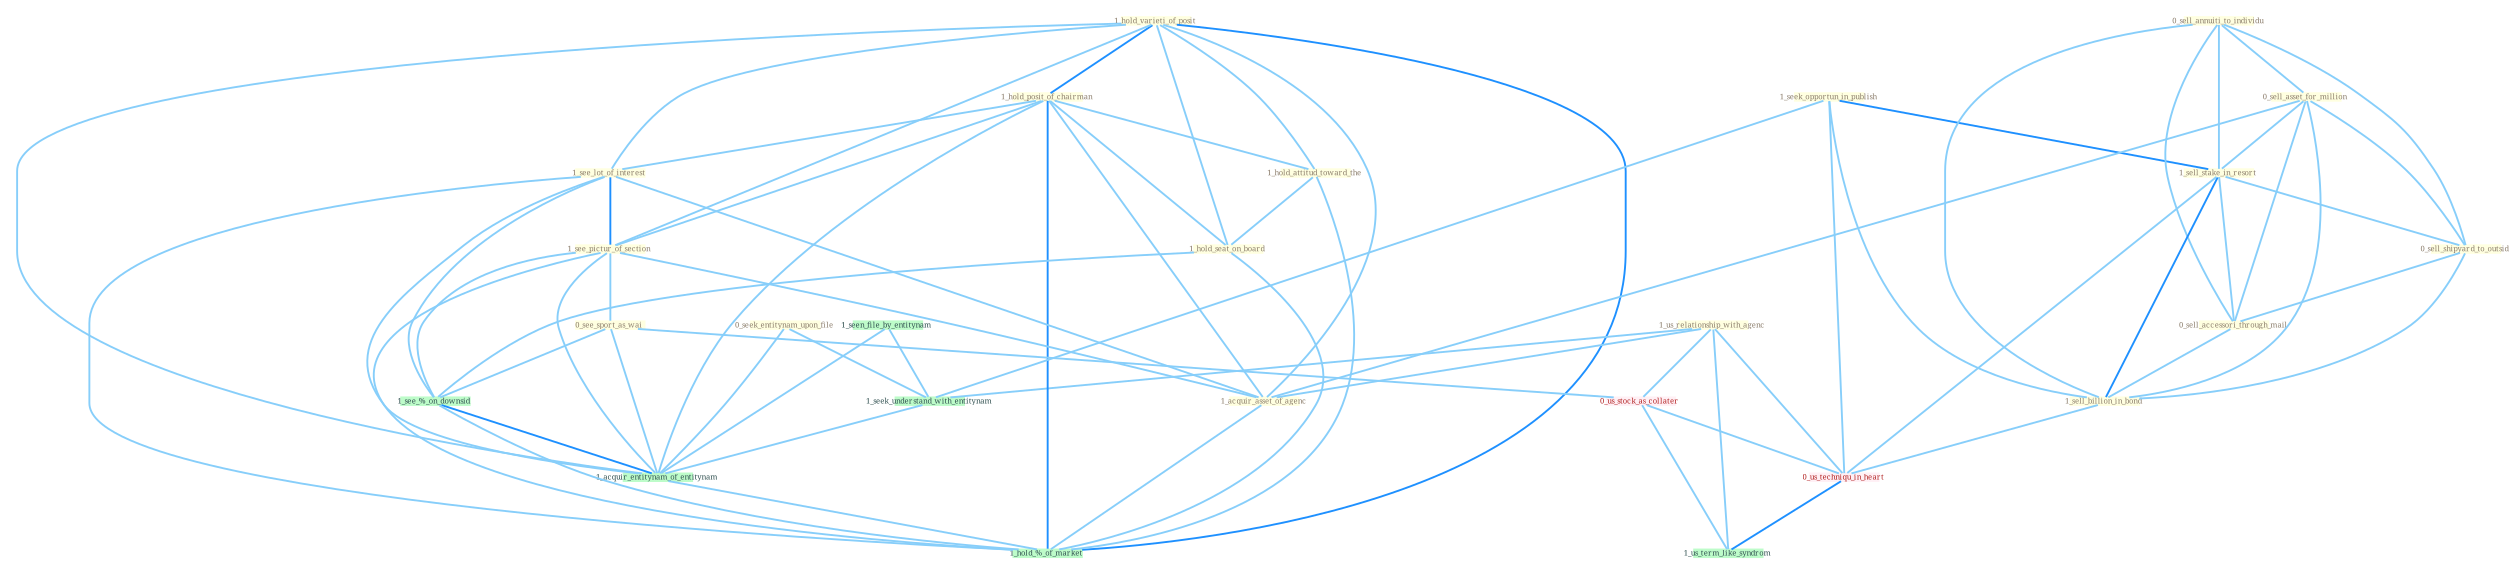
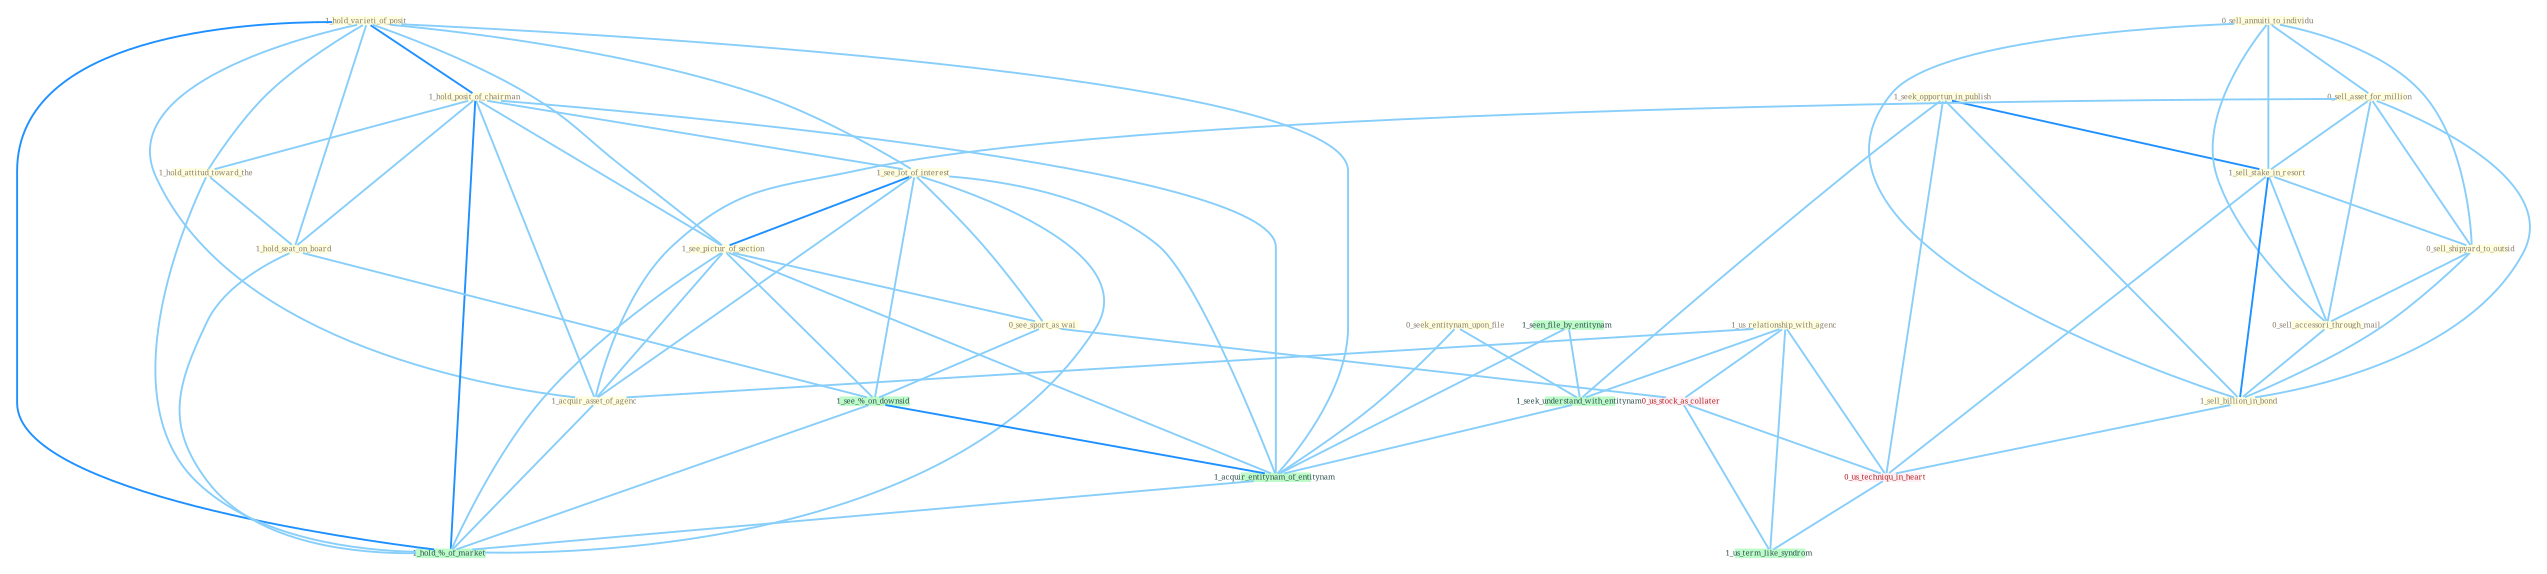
edge "0_see_sport_as_wai" -- "1_acquir_entitynam_of_entitynam": now "0_see_sport_as_wai" -- "1_see_lot_of_interest"
edge "0_us_techniqu_in_heart" -- "1_us_term_like_syndrom": color #1e90ff -> #87cefa
